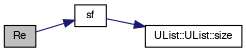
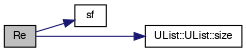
edge "sf" -> "UList::UList::size": now "Re" -> "UList::UList::size"
